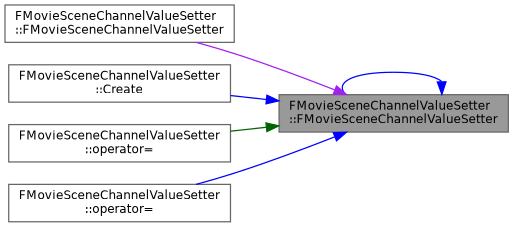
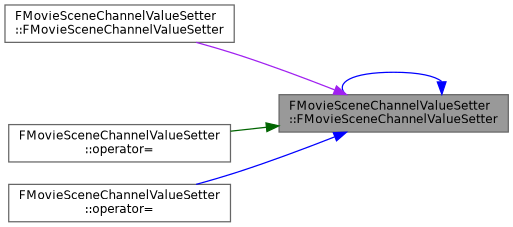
node "FMovieSceneChannelValueSetter ::Create": removed
